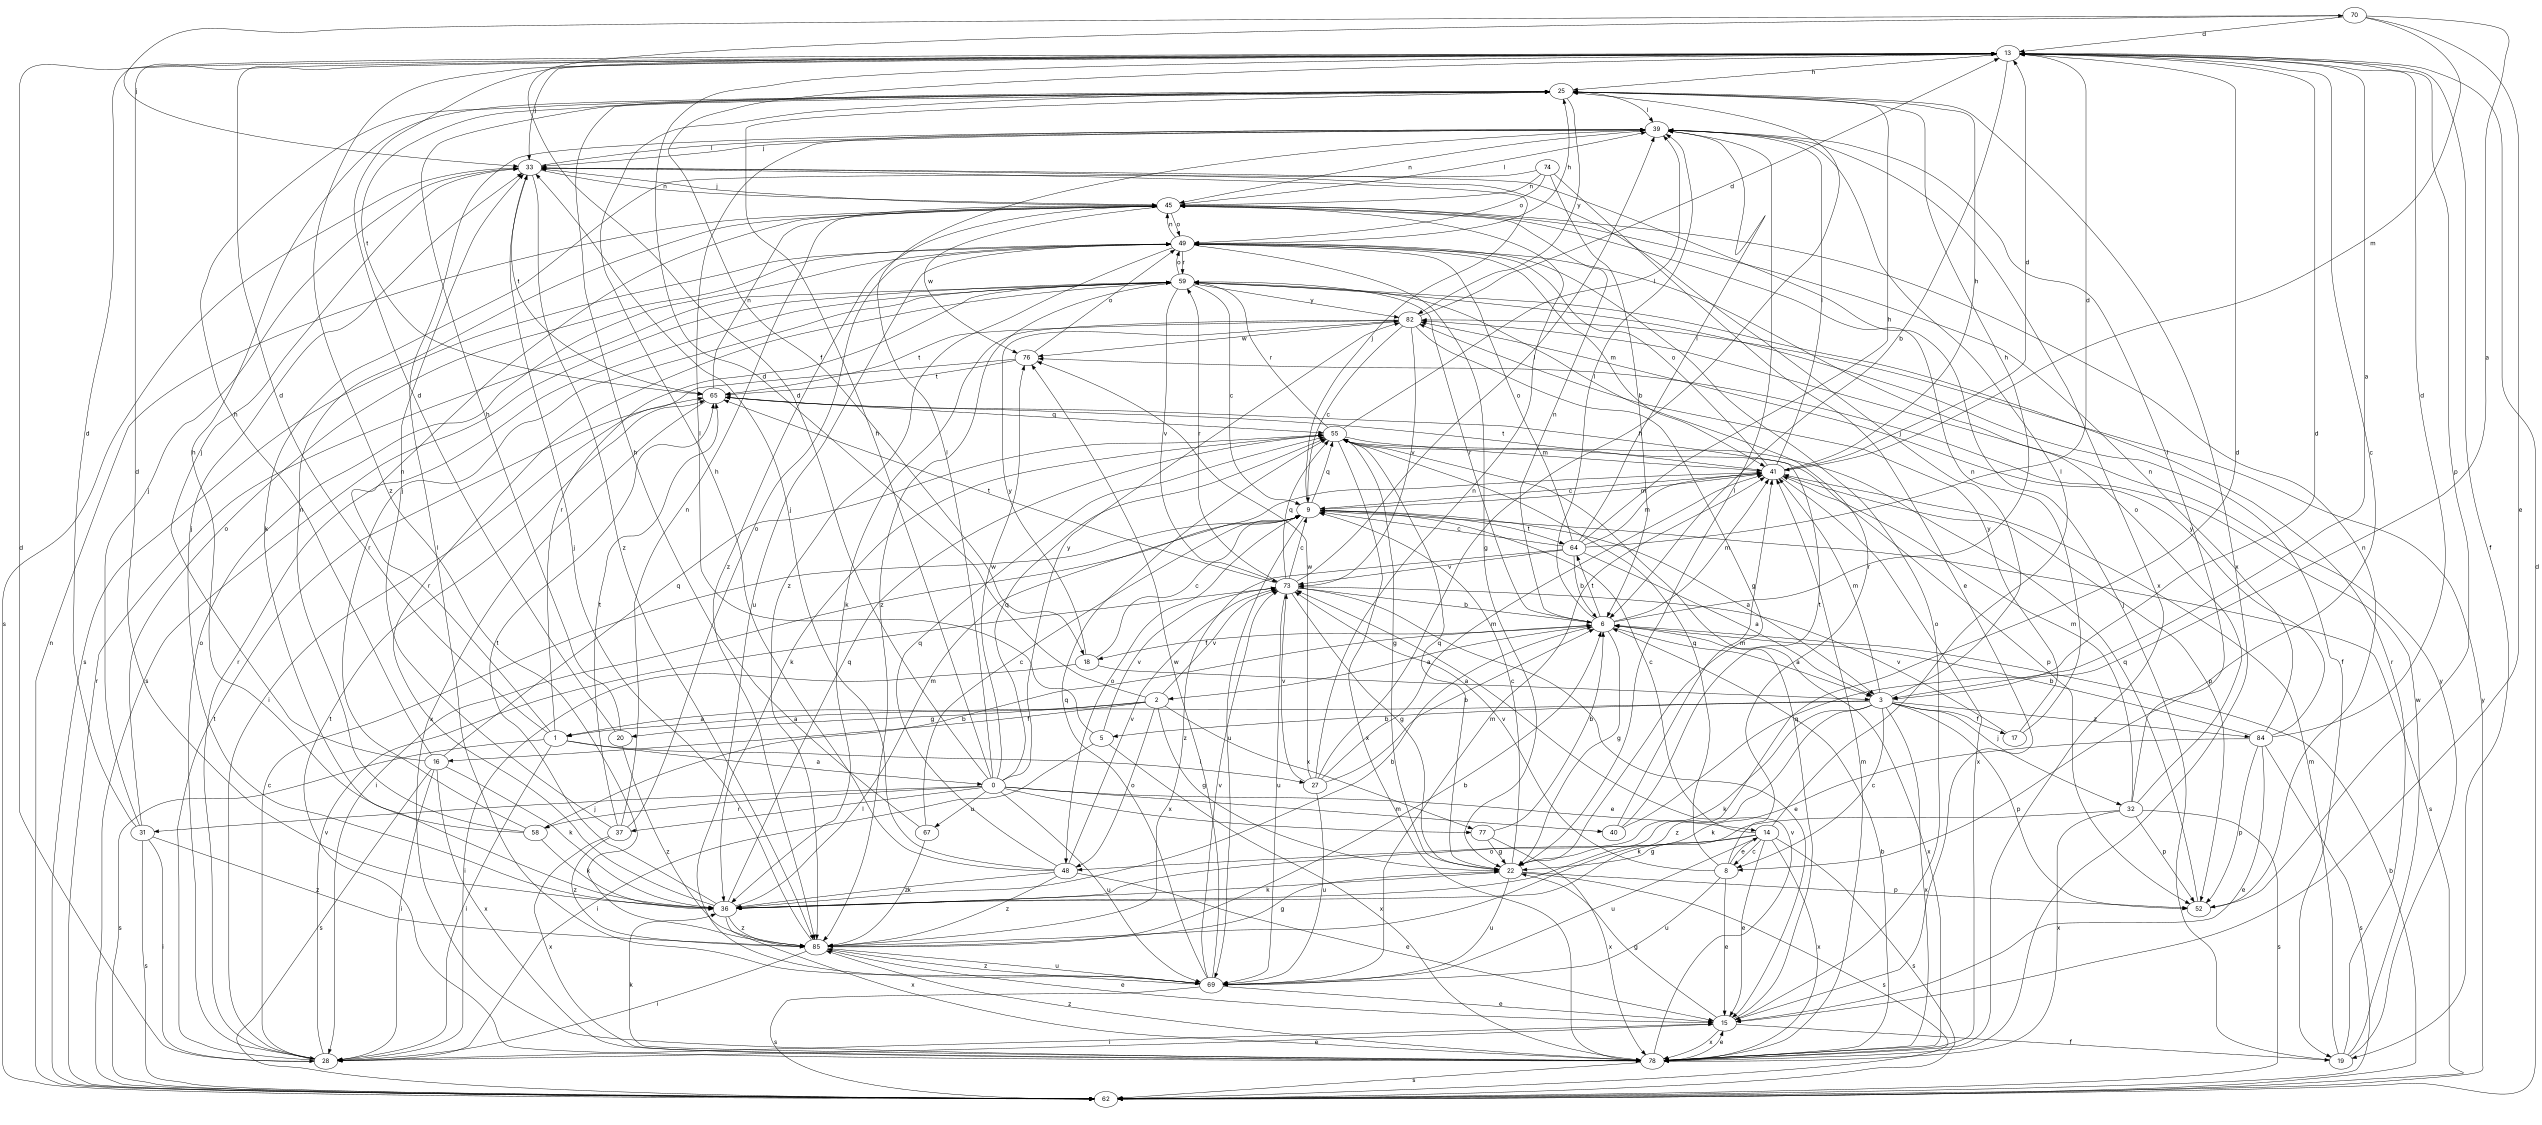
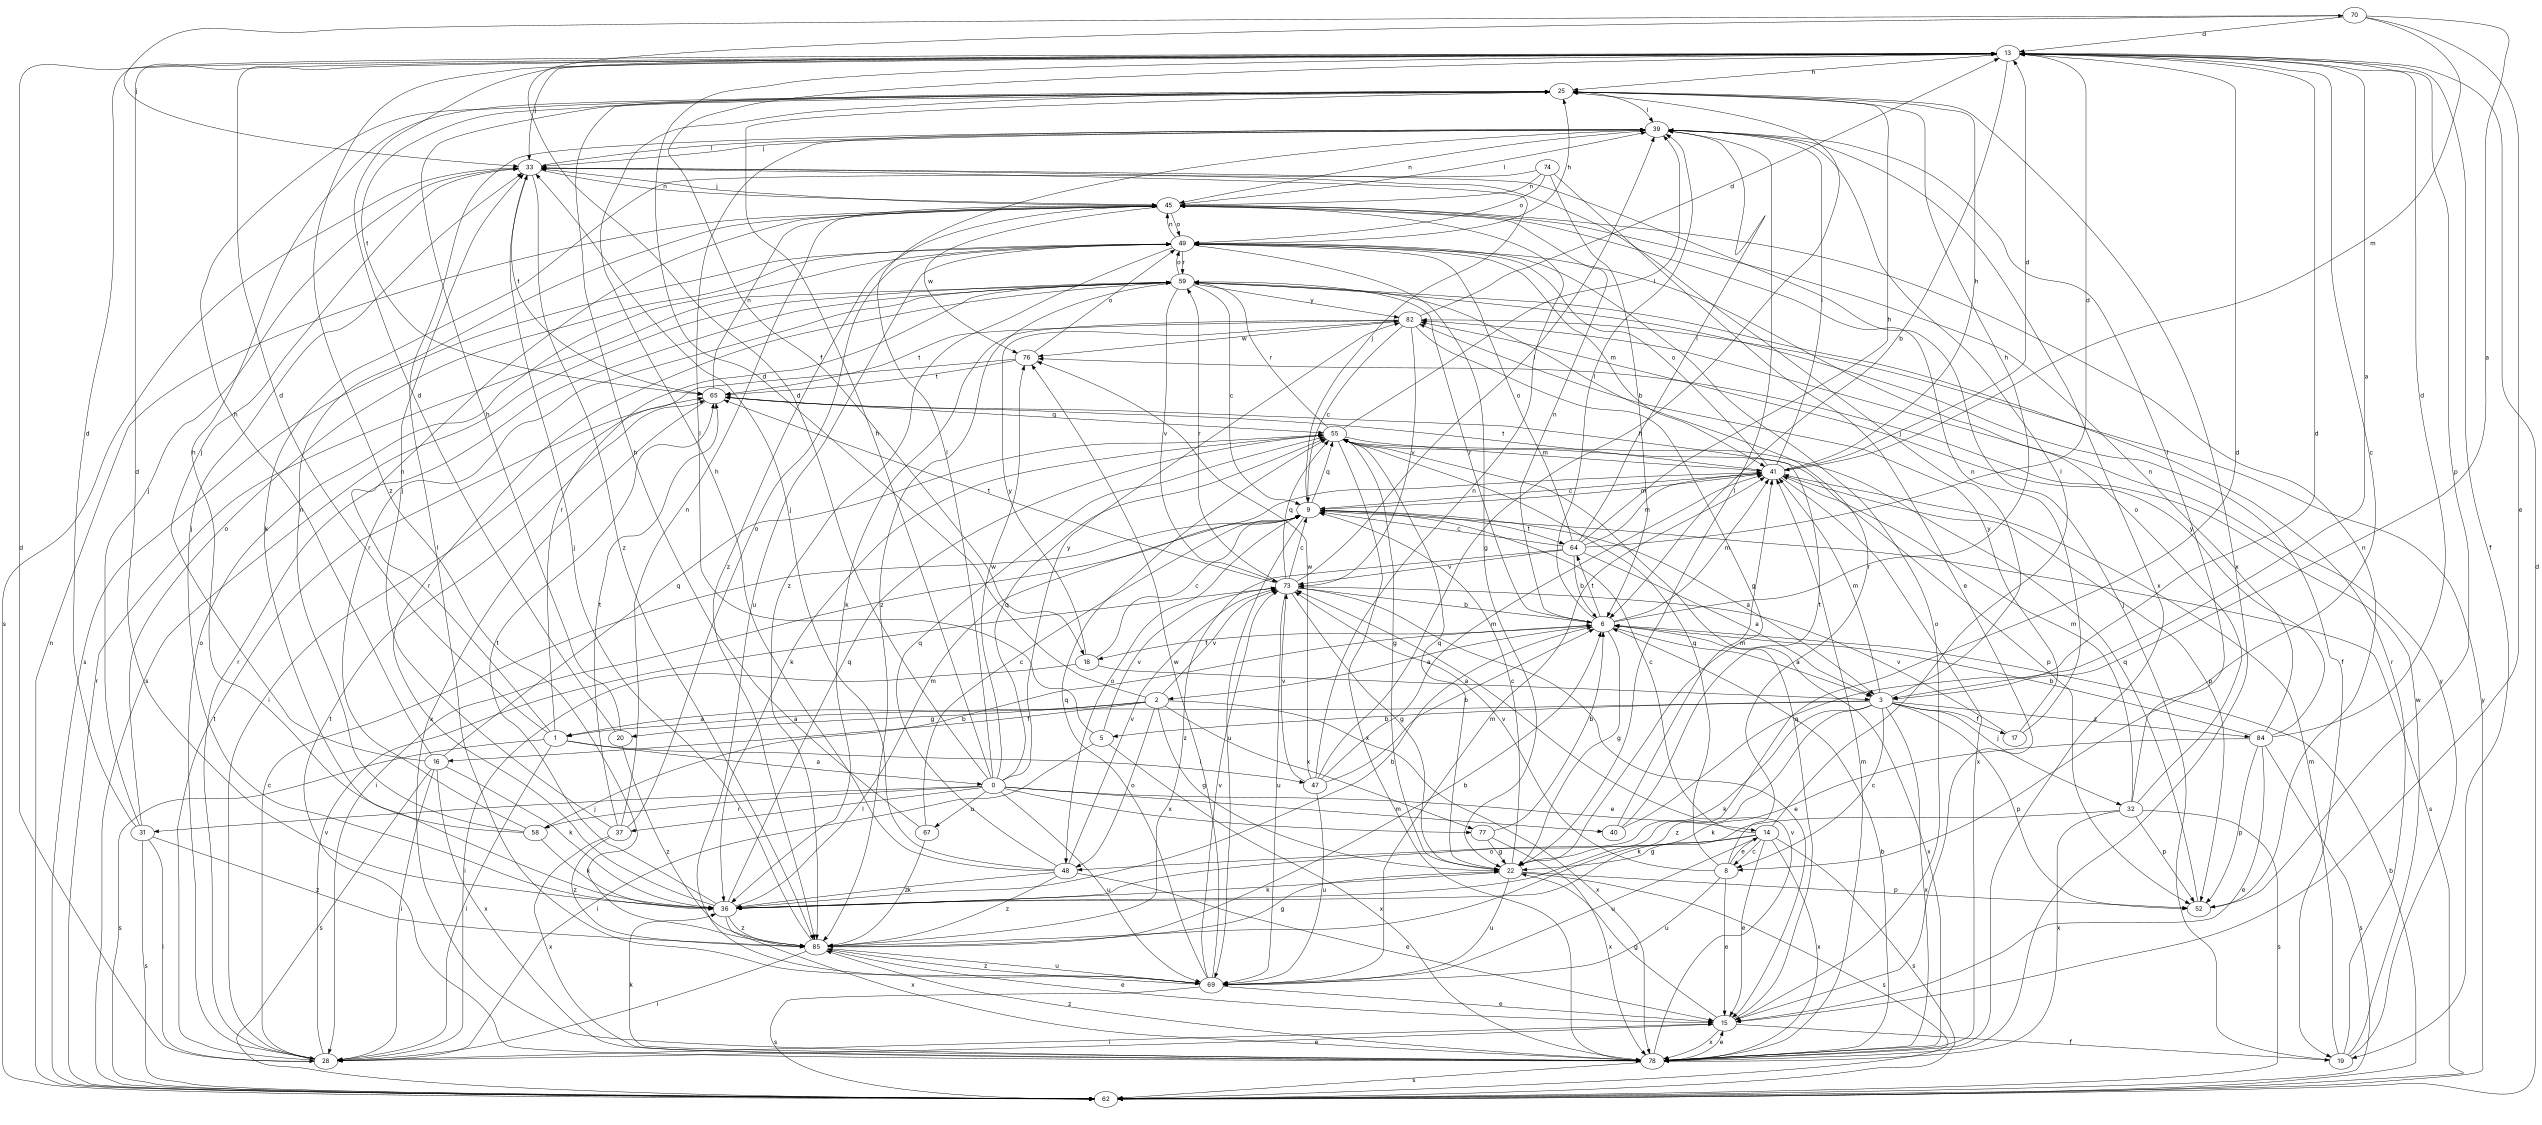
edge "25" -> "82": removed, label "y"
node "27": label "27" -> "47"
edge "2" -> "78": added, label "x"
